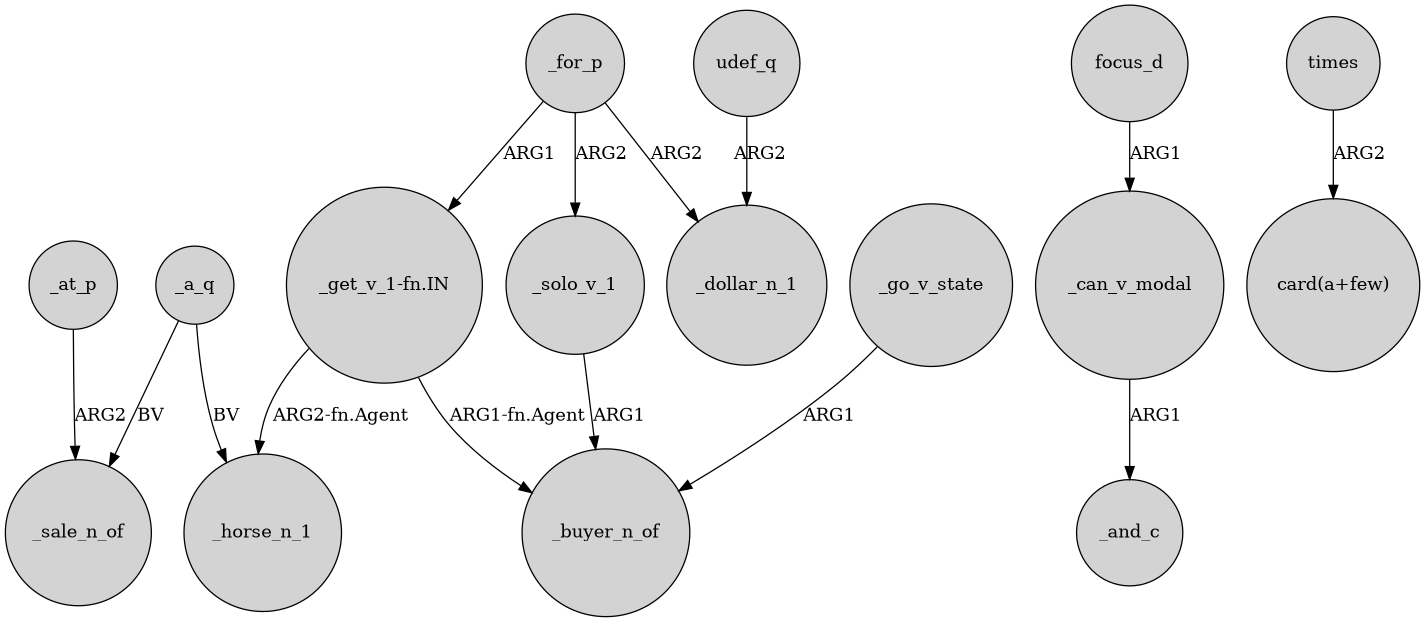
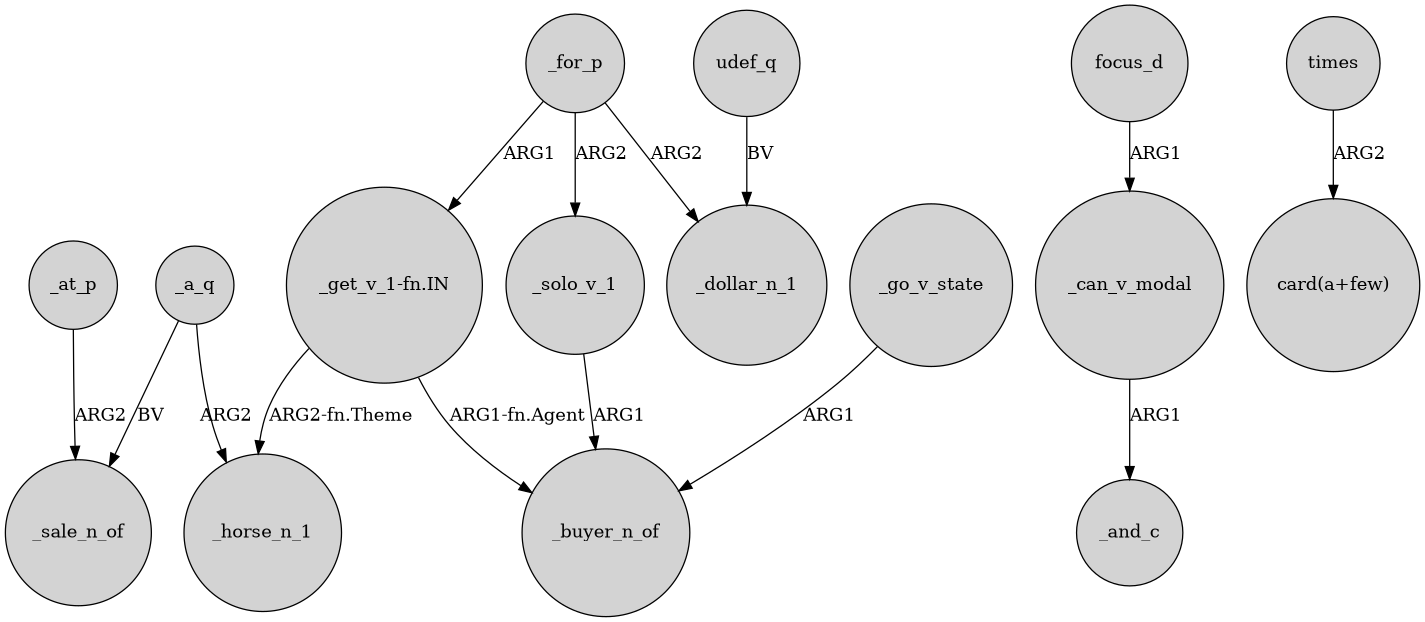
edge "udef_q" -> "_dollar_n_1": label "ARG2" -> "BV"
edge "_a_q" -> "_horse_n_1": label "BV" -> "ARG2"
edge "_get_v_1-fn.IN" -> "_horse_n_1": label "ARG2-fn.Agent" -> "ARG2-fn.Theme"
